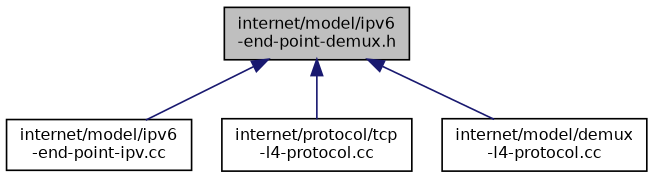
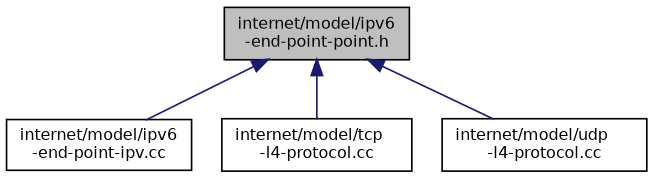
node "internet/model/ipv6 -end-point-demux.h": label "internet/model/ipv6 -end-point-demux.h" -> "internet/model/ipv6 -end-point-point.h"
node "internet/protocol/tcp -l4-protocol.cc": label "internet/protocol/tcp -l4-protocol.cc" -> "internet/model/tcp -l4-protocol.cc"
node "internet/model/demux -l4-protocol.cc": label "internet/model/demux -l4-protocol.cc" -> "internet/model/udp -l4-protocol.cc"
